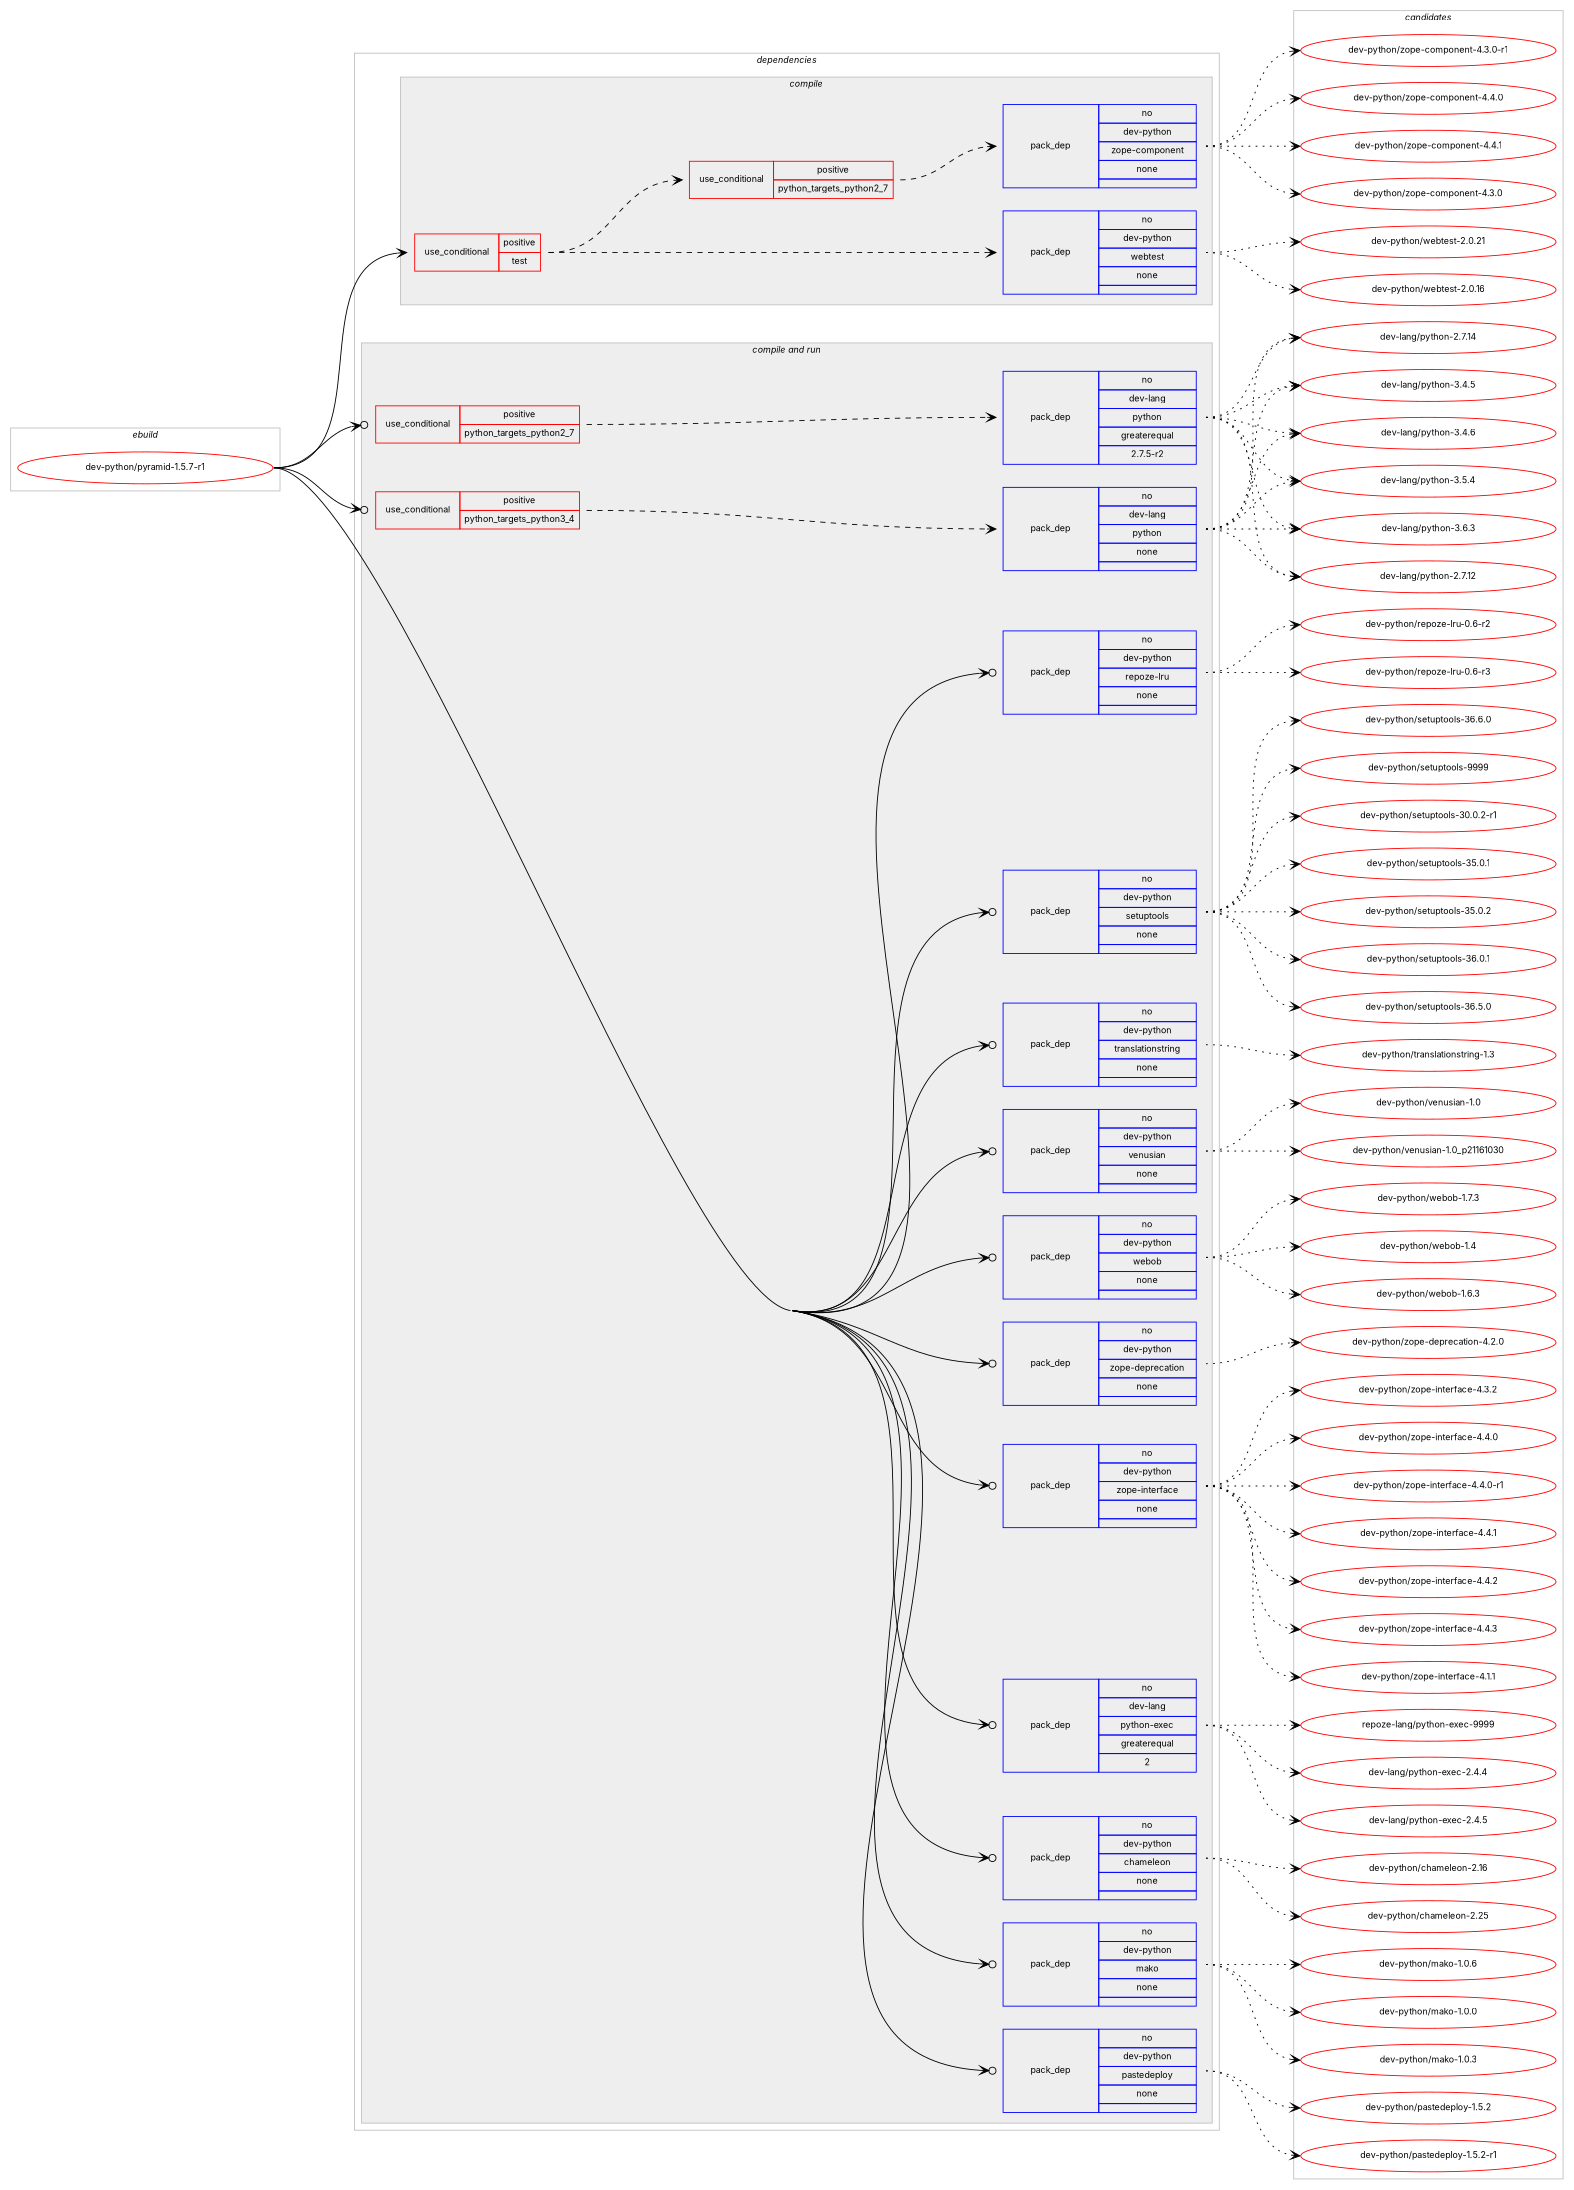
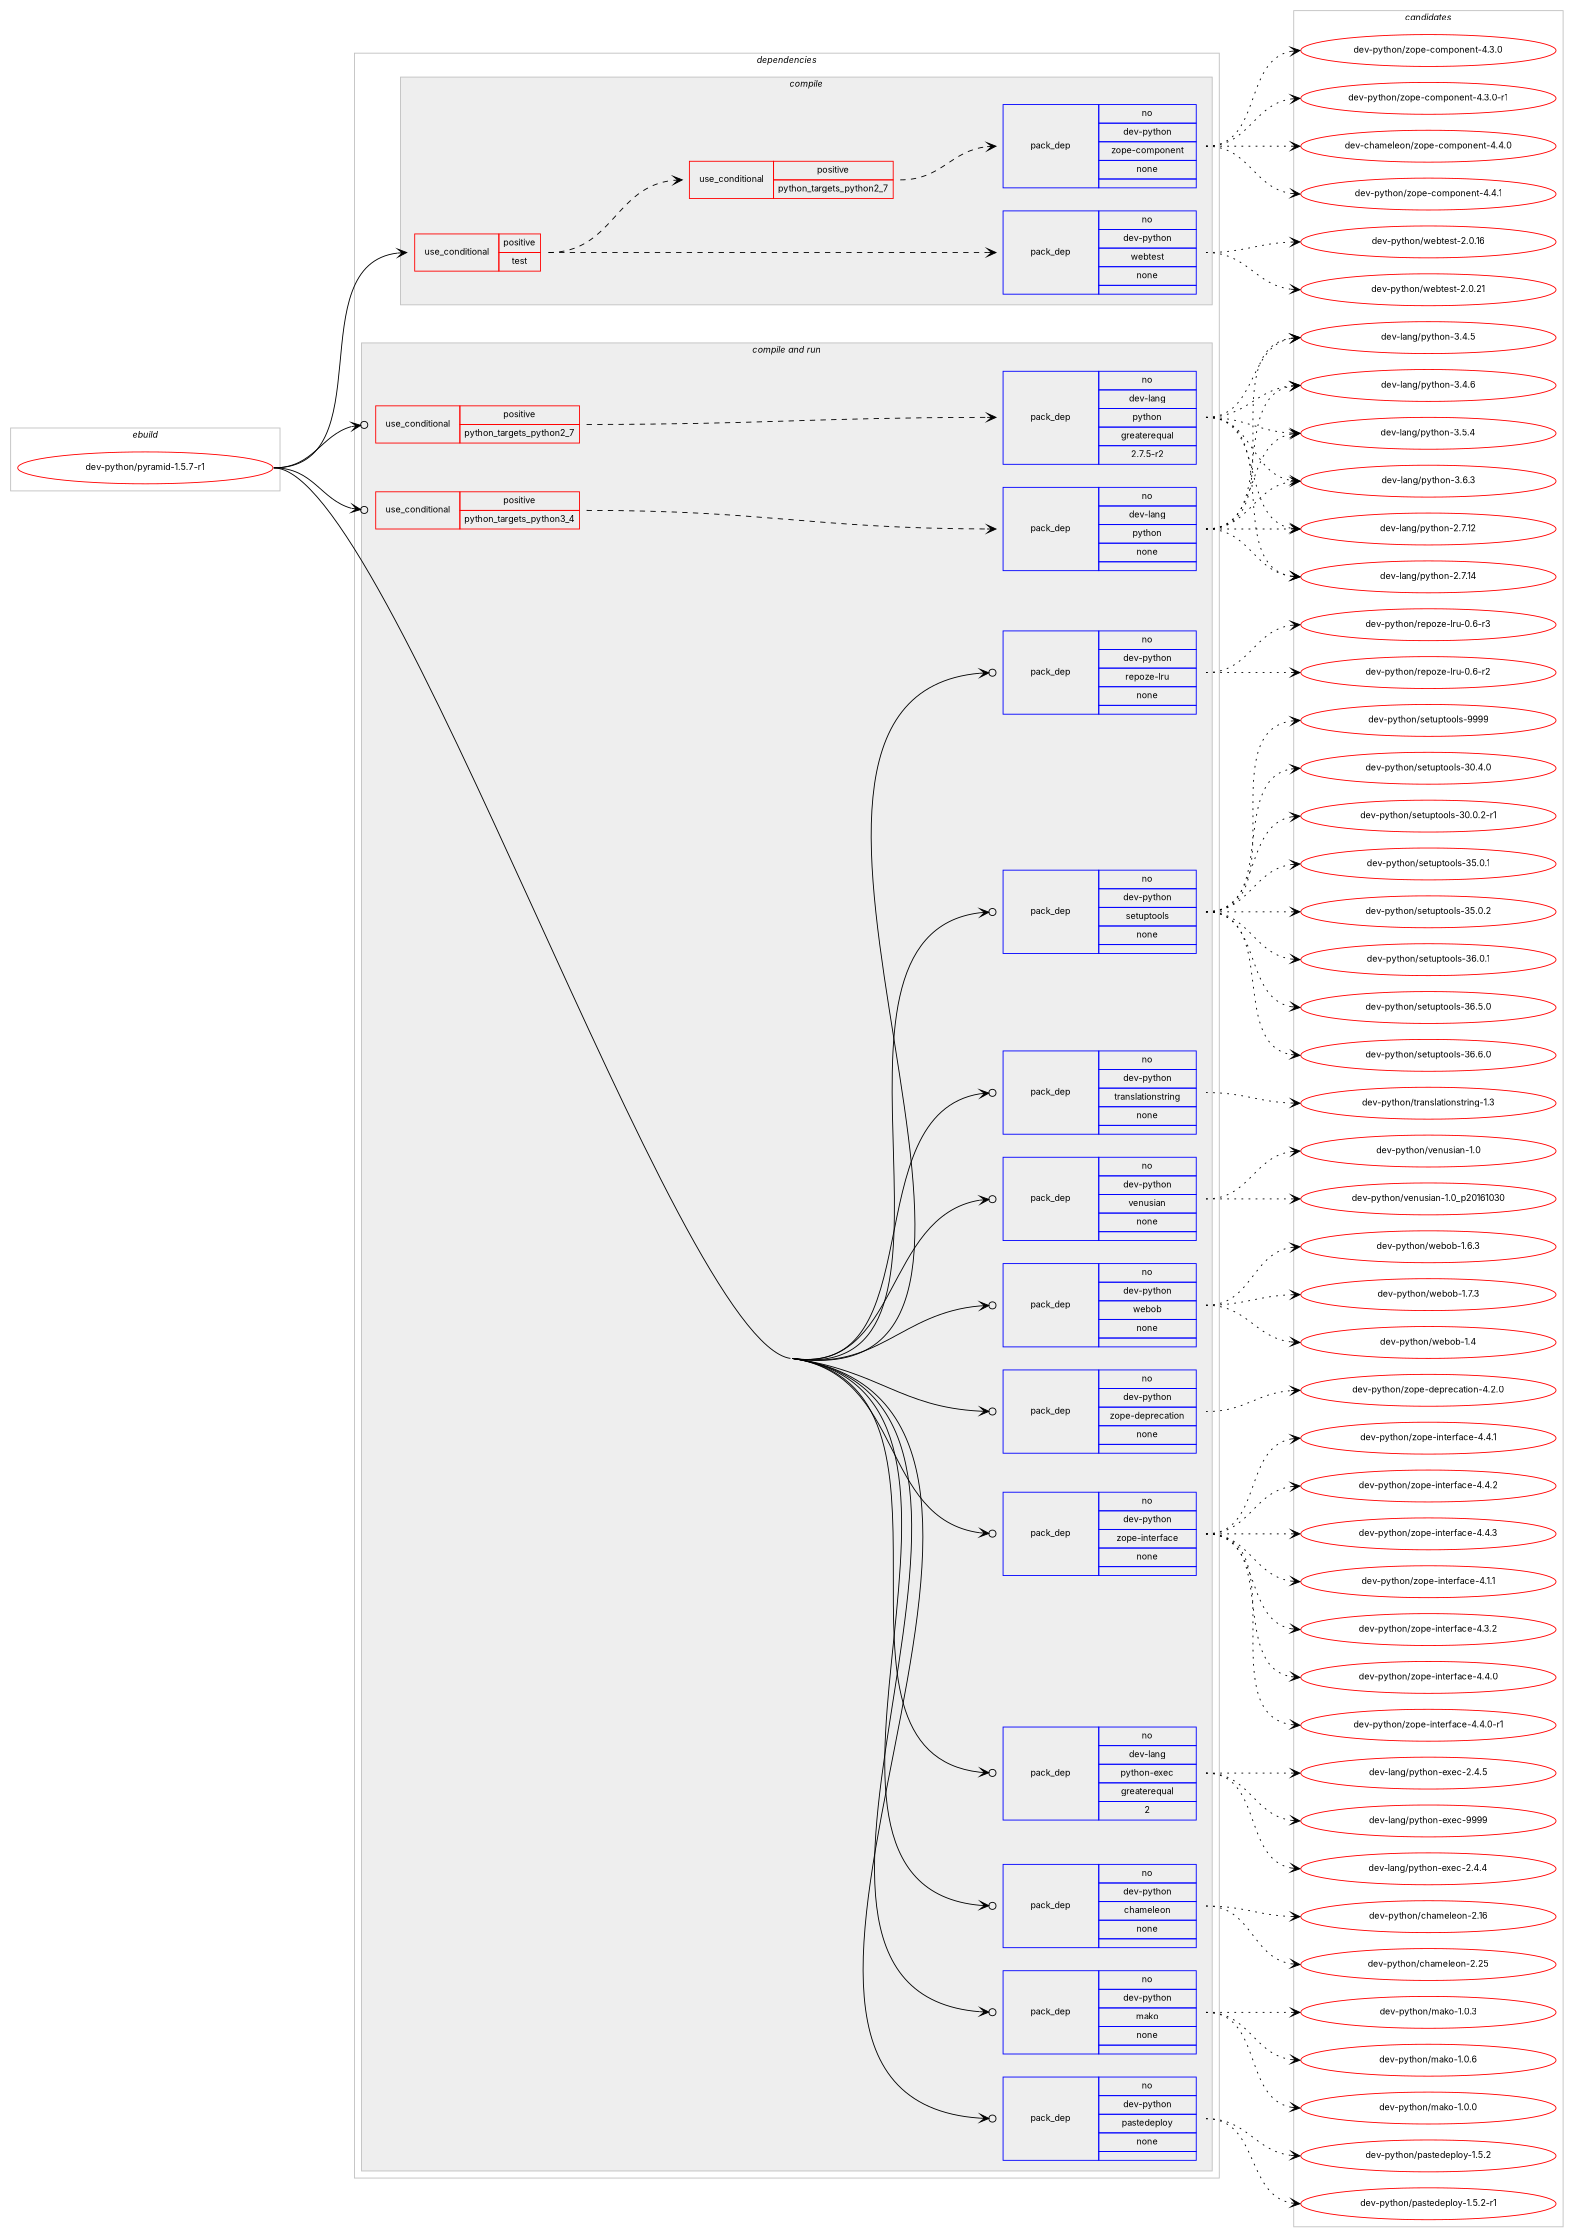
node "dev-python/zope-component-4.4.0": label "dev-python/zope-component-4.4.0" -> "dev-chameleon/zope-component-4.4.0"
node "dev-python/setuptools-30.4.0": added
node "dev-python/venusian-1.0_p21161030": label "dev-python/venusian-1.0_p21161030" -> "dev-python/venusian-1.0_p20161030"
node "repoze-lang/python-exec-9999": label "repoze-lang/python-exec-9999" -> "dev-lang/python-exec-9999"
